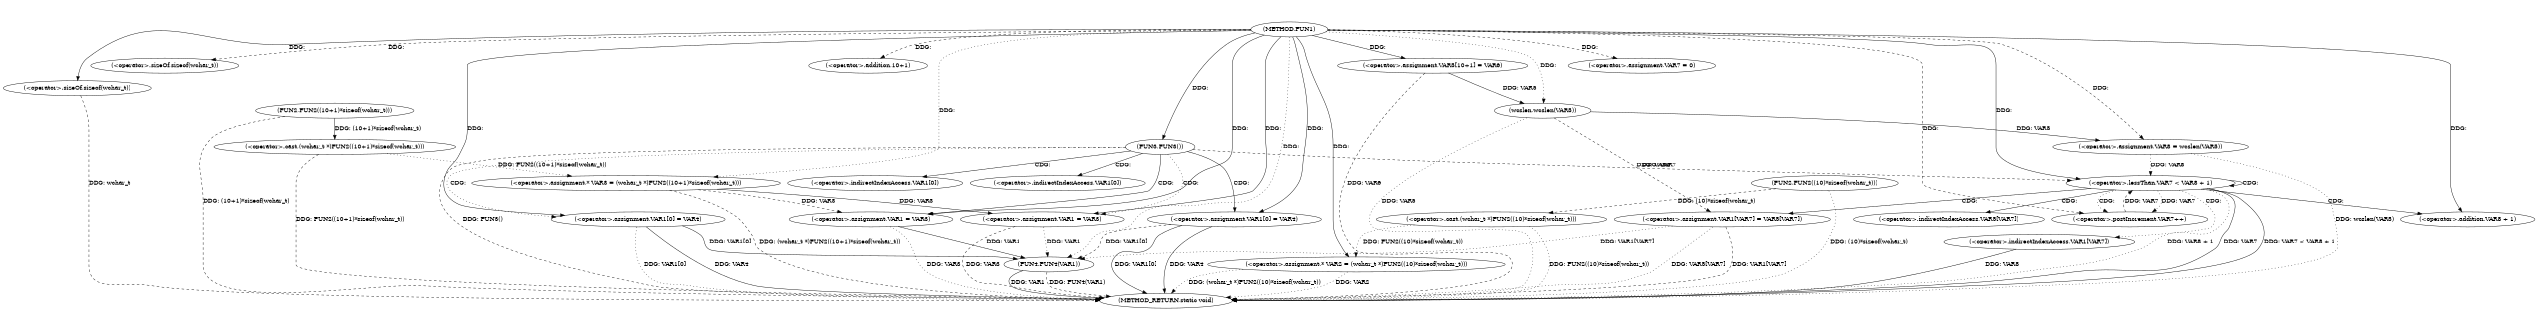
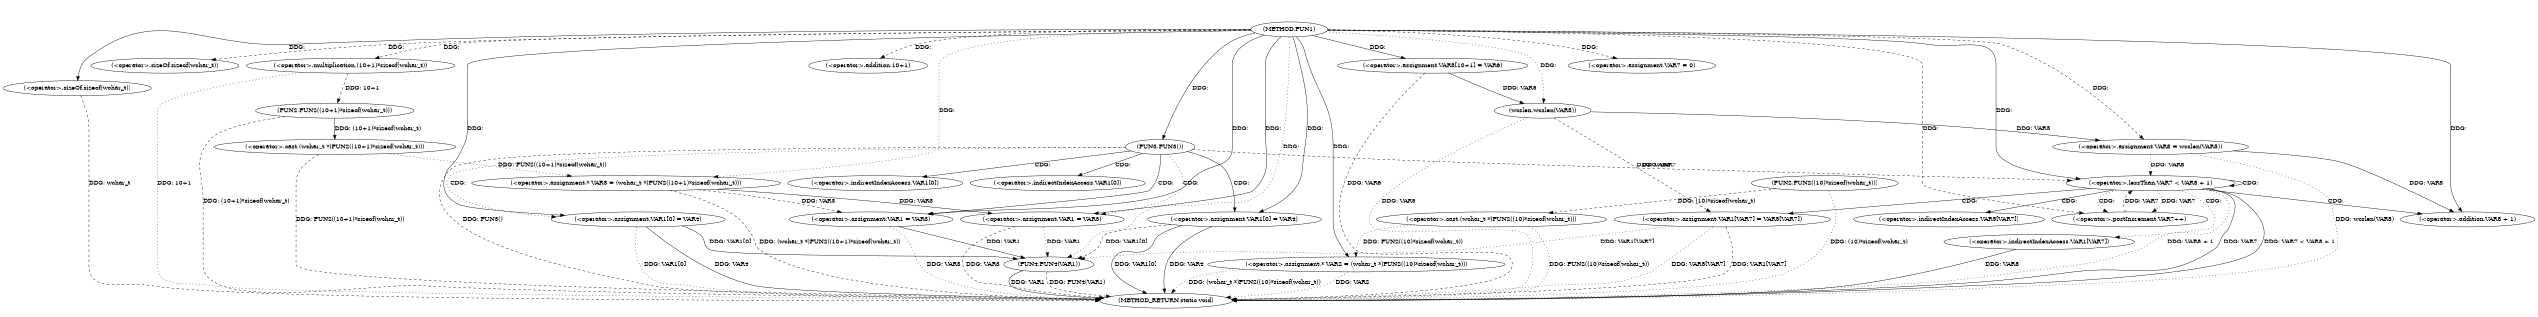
node "(<operator>.multiplication,(10+1)*sizeof(wchar_t))": added
edge "(<operator>.assignment,VAR8 = wcslen(VAR5))" -> "(<operator>.addition,VAR8 + 1)": added, label "DDG: VAR8"
